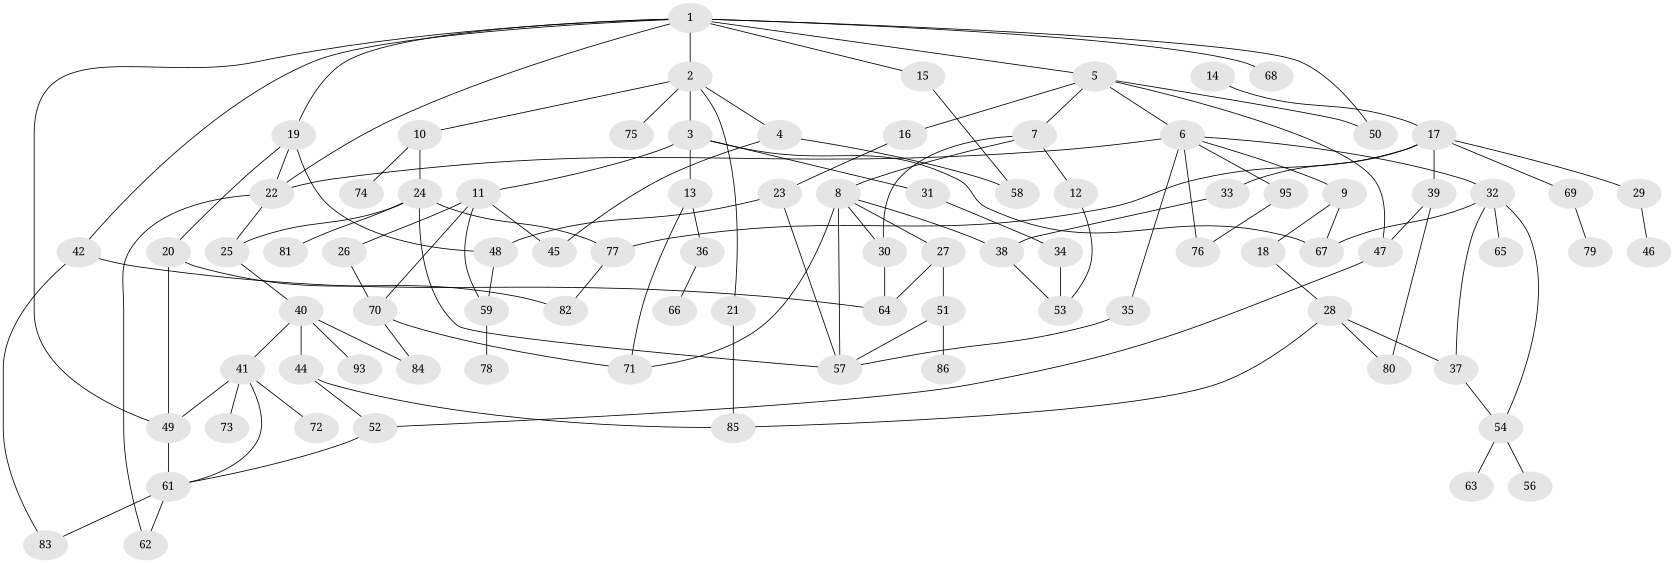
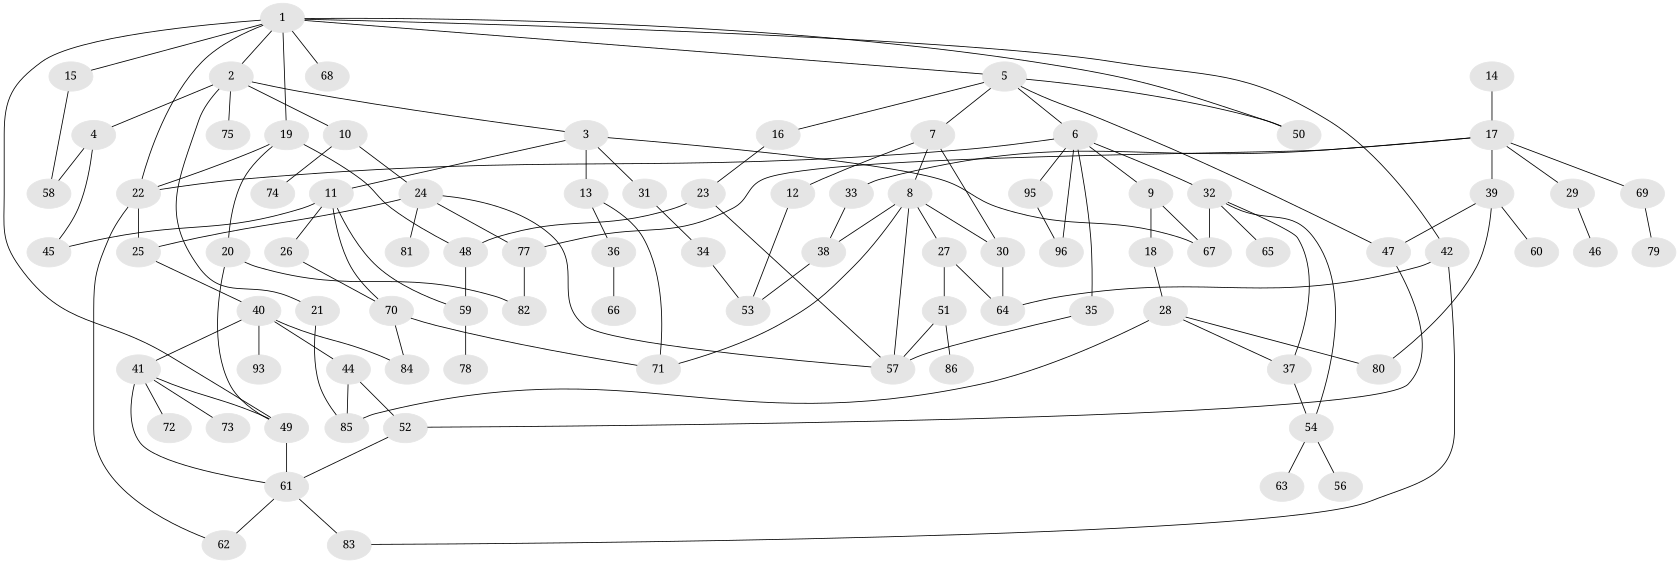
node "76": label "76" -> "96"
node "60": added
